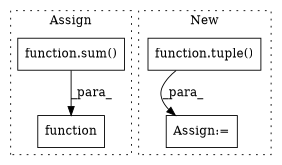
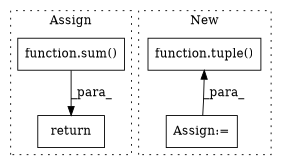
edge "function.tuple()" -> "Assign:=": reversed
node "function": label "function" -> "return"
